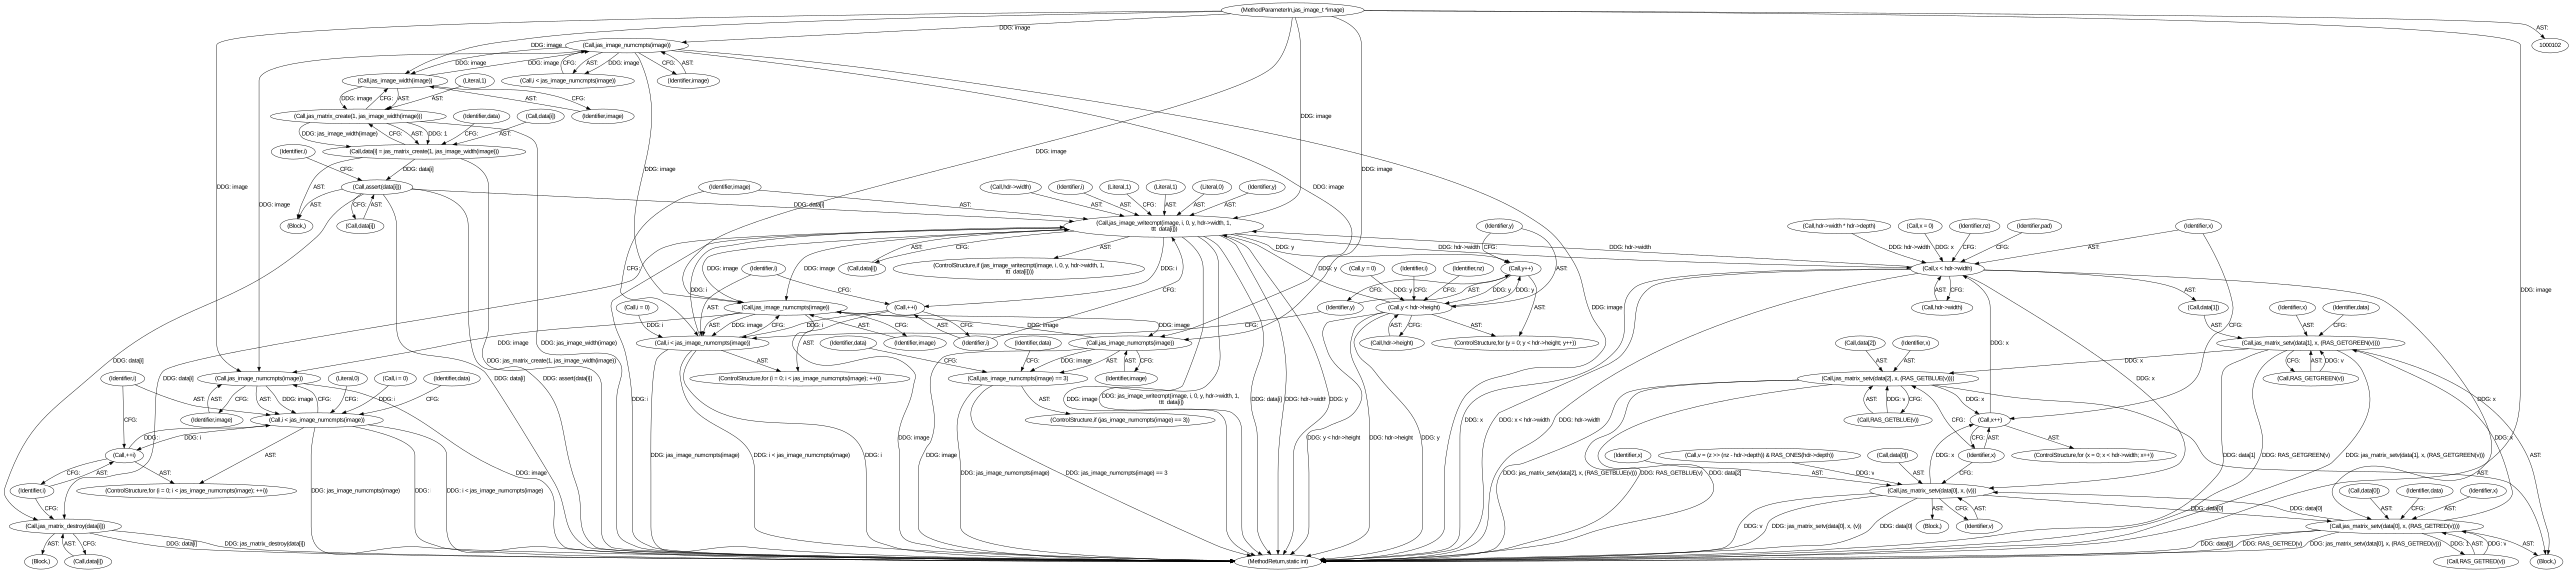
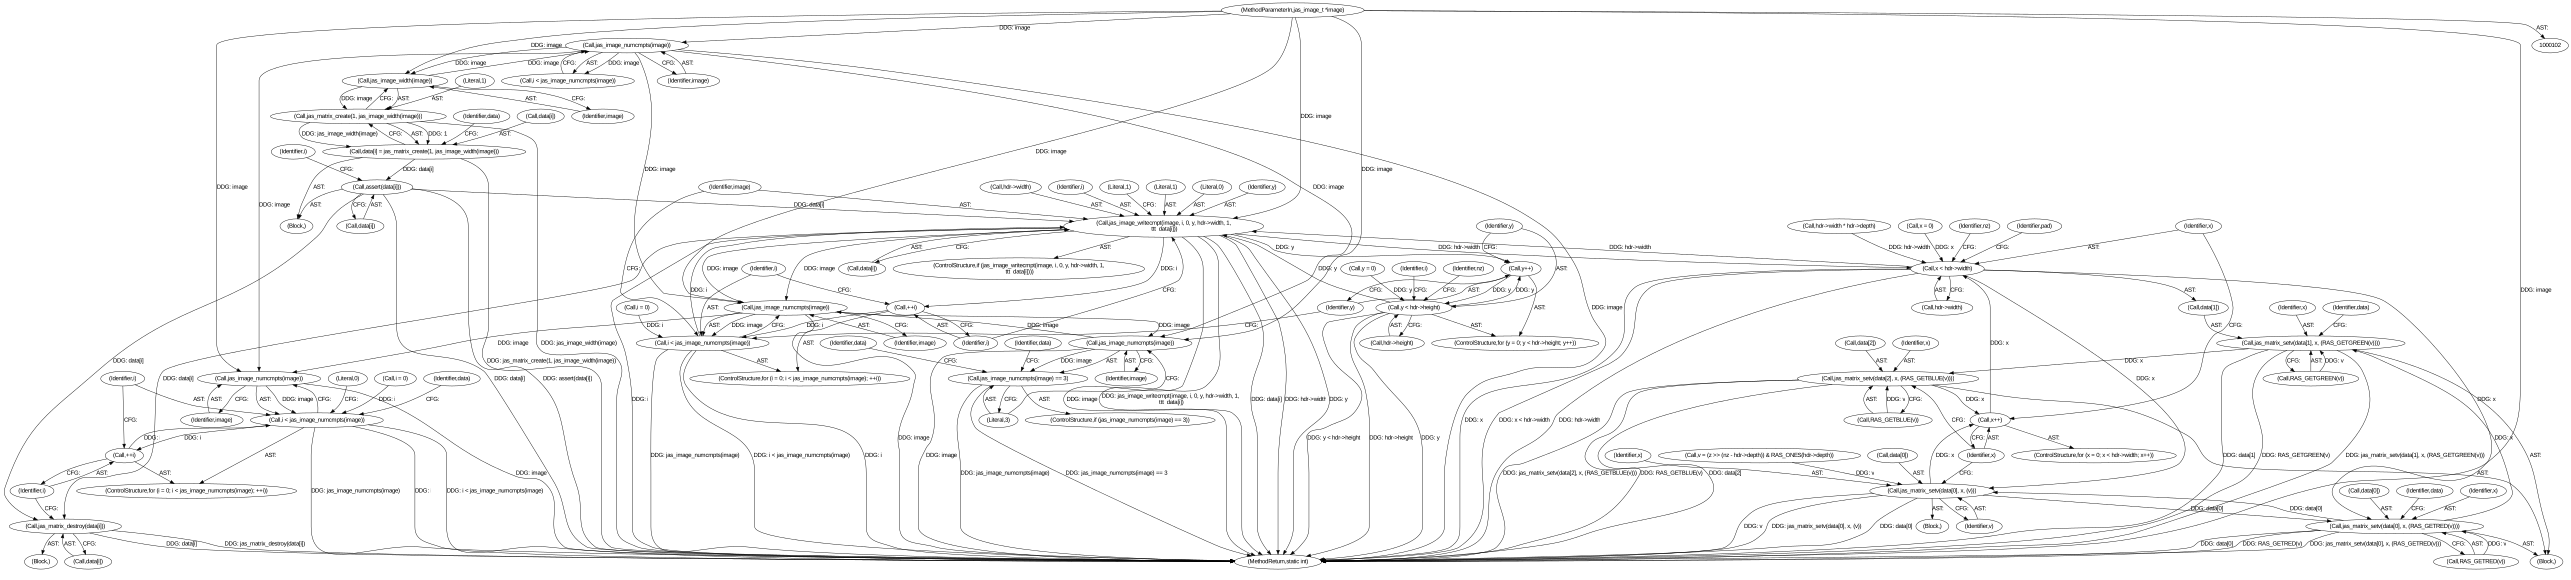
node "(Literal,3)": added
edge "(Call,jas_matrix_setv(data[0], x, (RAS_GETRED(v))))" -> "(Call,RAS_GETRED(v))": label "DDG: 1" -> "CFG: "
